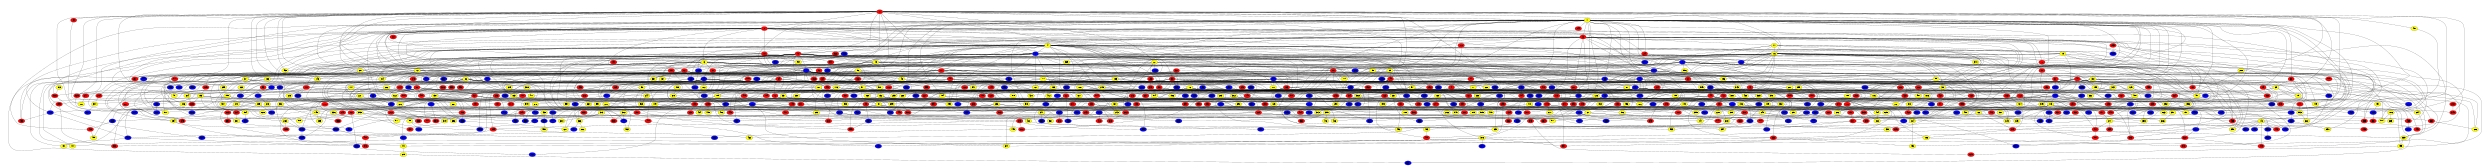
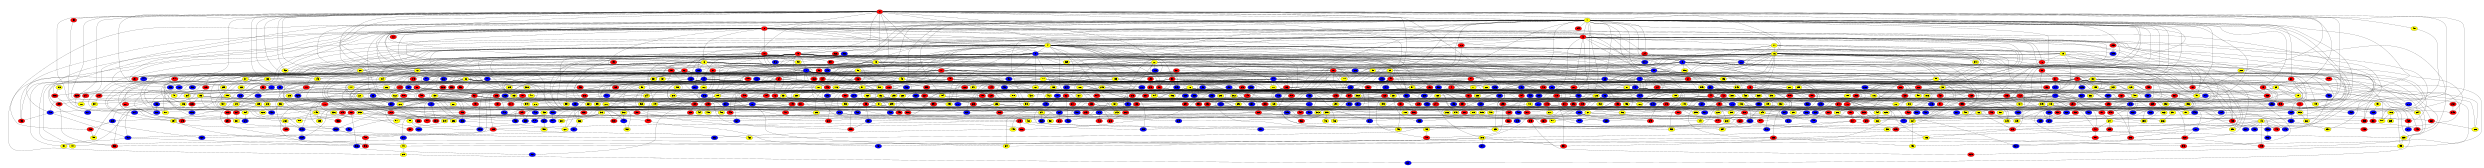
node "602": removed
